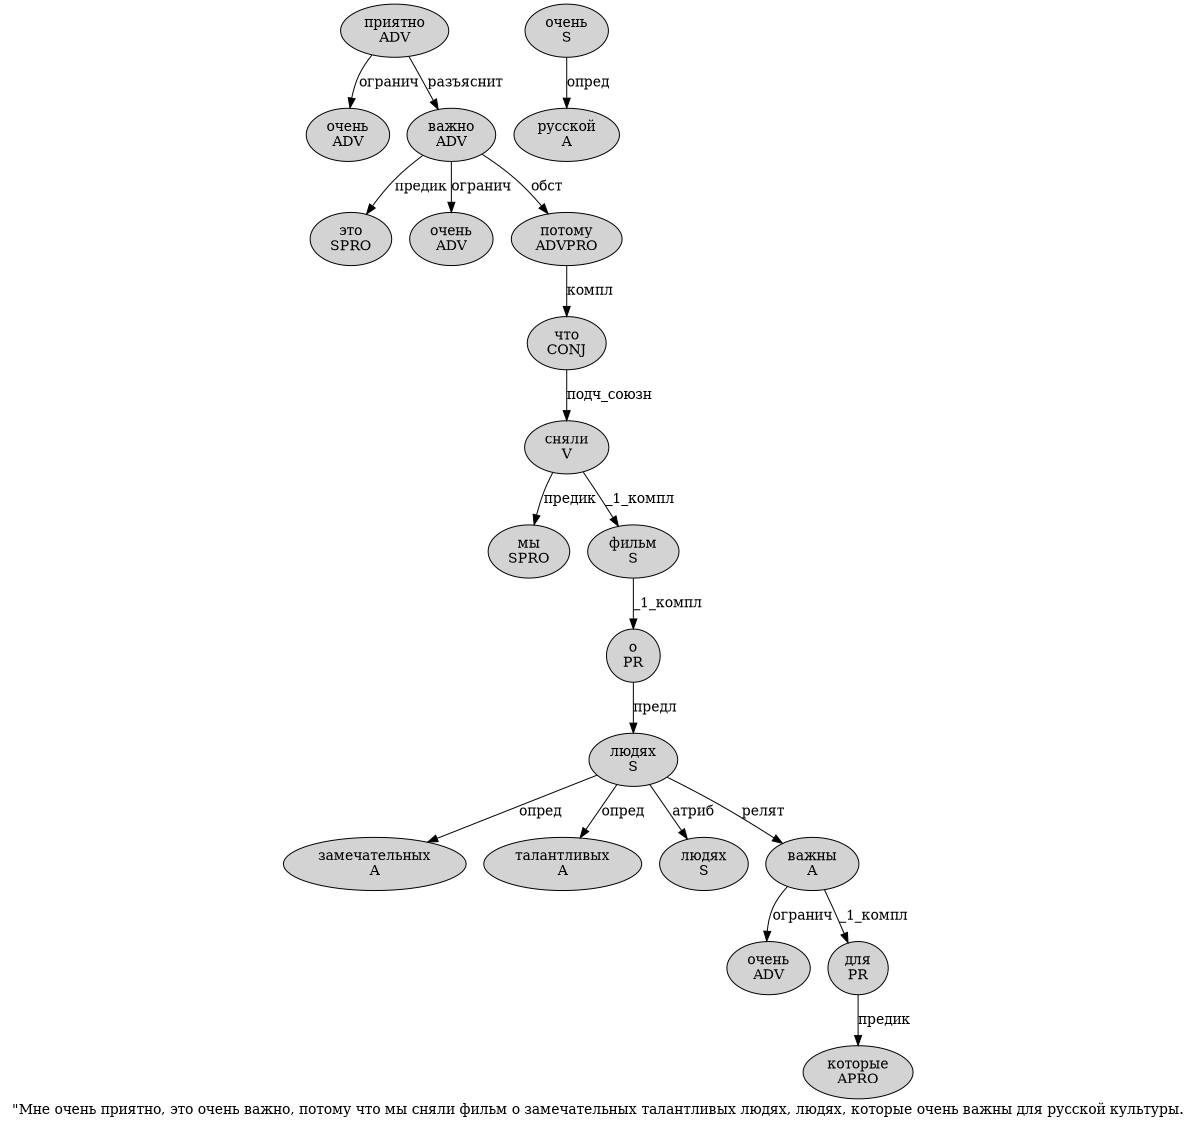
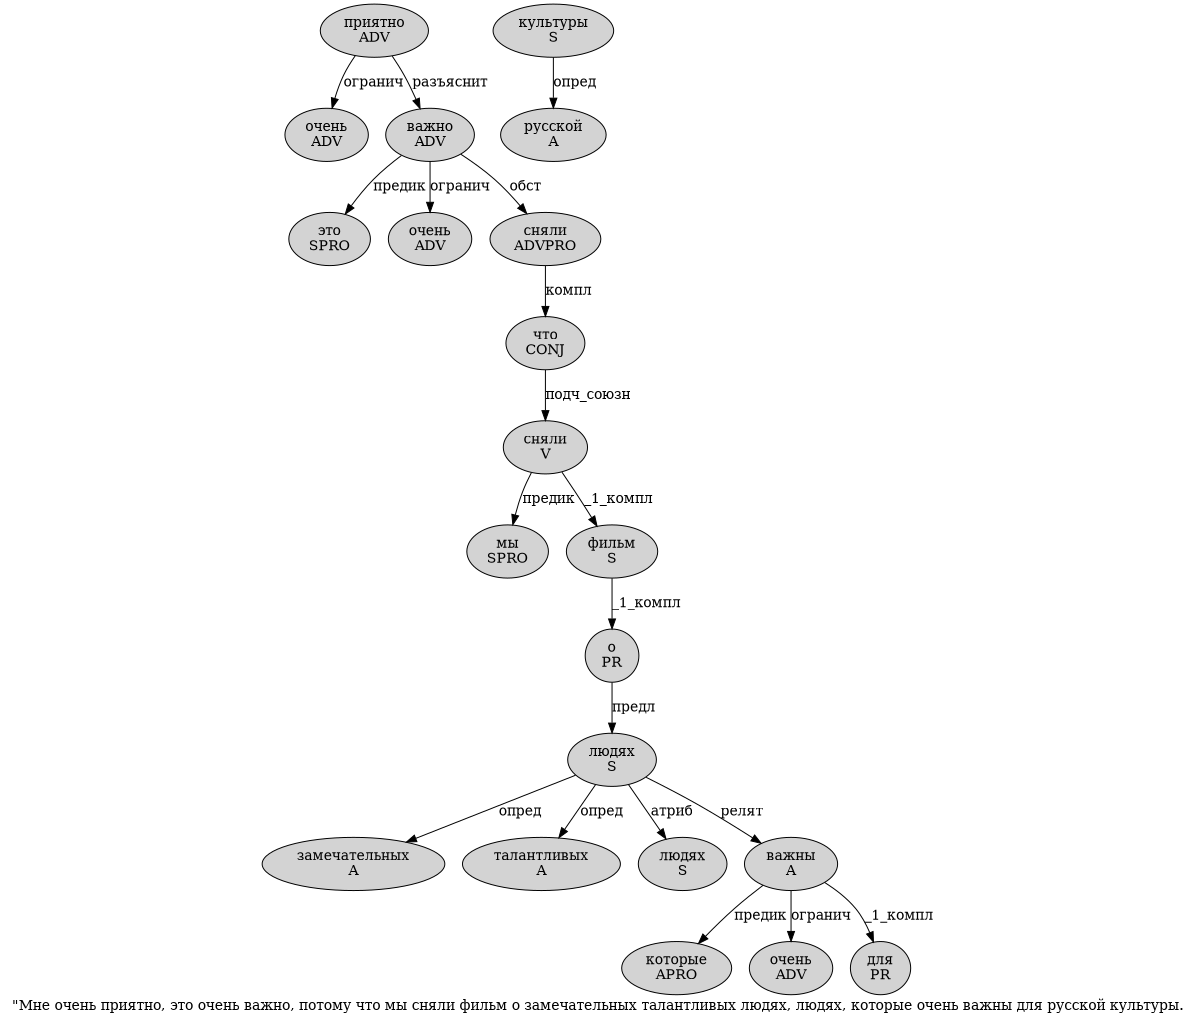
node "очень S": label "очень S" -> "культуры S"
node "потому ADVPRO": label "потому ADVPRO" -> "сняли ADVPRO"
edge "для PR" -> "которые APRO": now "важны A" -> "которые APRO"
